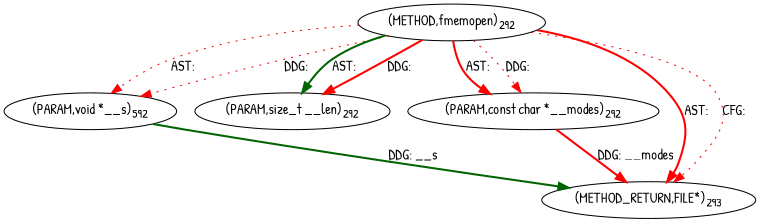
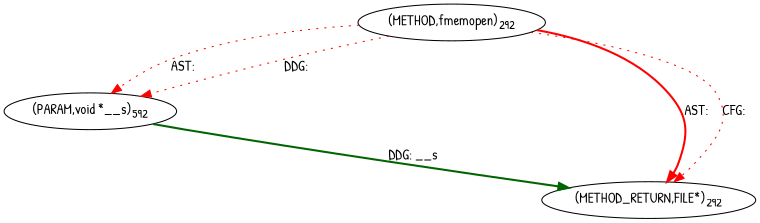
node "(PARAM,size_t __len)": removed
node "(PARAM,const char *__modes)": removed
node "(METHOD_RETURN,FILE*)": text "293" -> "292"
